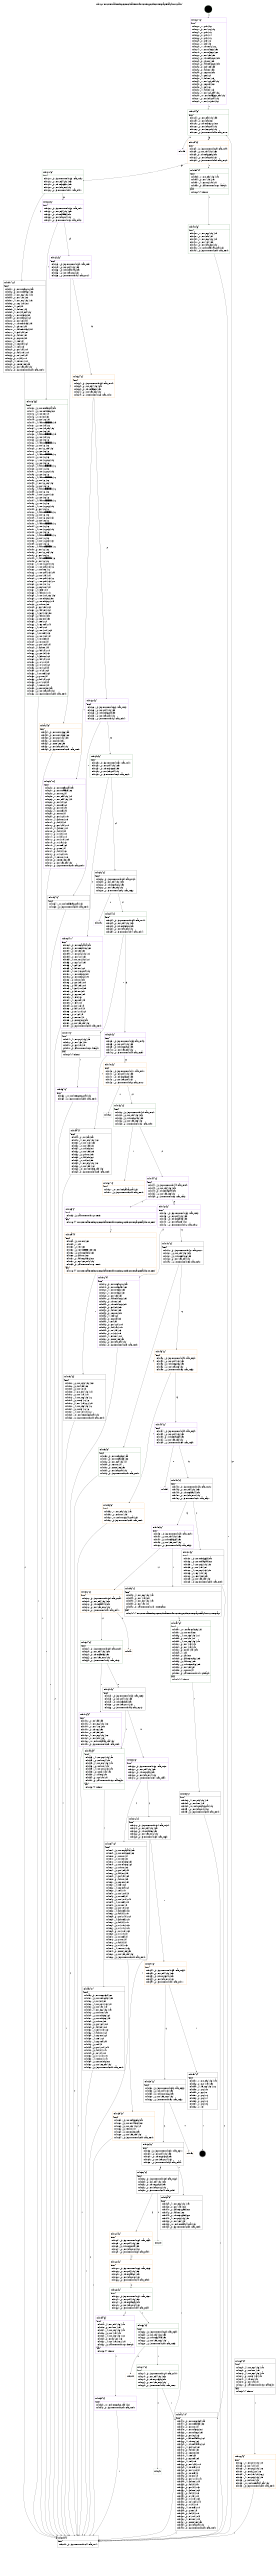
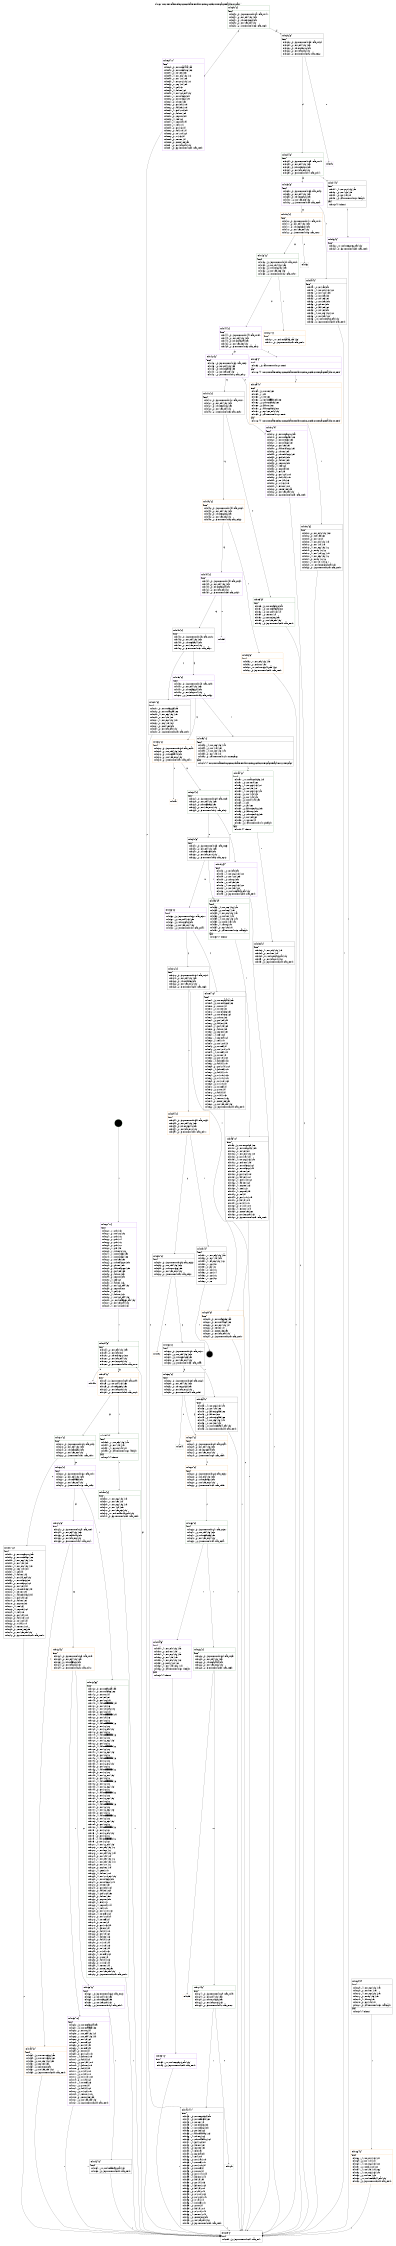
edge "0x401380 [28]" -> "0x40139c [28]": removed, label "26"
